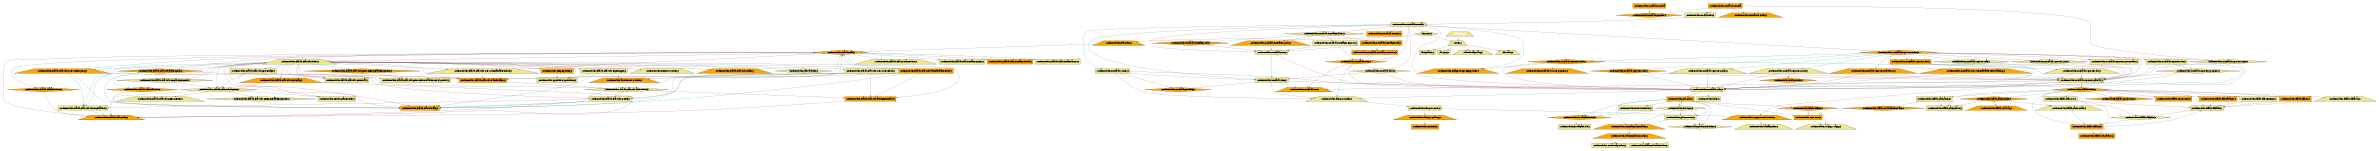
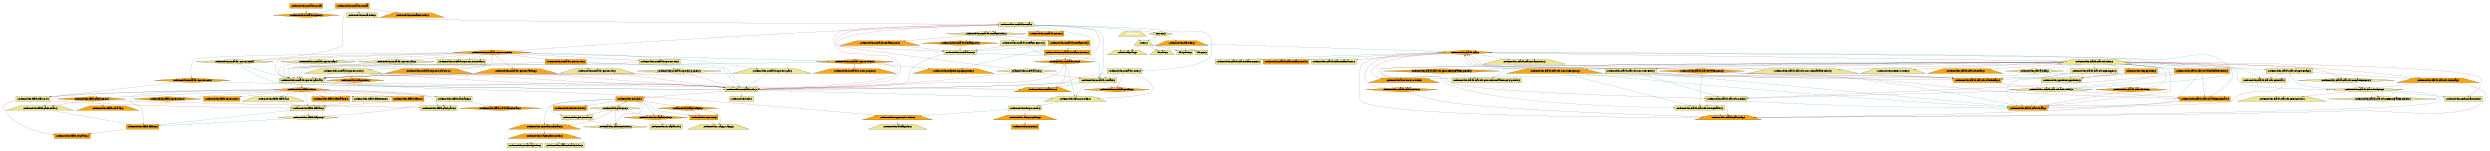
node "./node_modules/mocha/lib/overwriteChainableMethod/landing.js": label "./node_modules/mocha/lib/overwriteChainableMethod/landing.js" -> "./node_modules/mocha/lib/reporters/landing.js"
edge "./node_modules/mocha/lib/reporters/min.js" -> "./node_modules/mocha/lib/reporters/pathval.js": now "./node_modules/mocha/lib/reporters/min.js" -> "./node_modules/diff/lib/diff/word.js"
node "./node_modules/mocha/lib/dmp.js": label "./node_modules/mocha/lib/dmp.js" -> "./node_modules/mocha/lib/runnable.js"
node "./node_modules/inherits/inherits.js": fillcolor khaki -> orange
